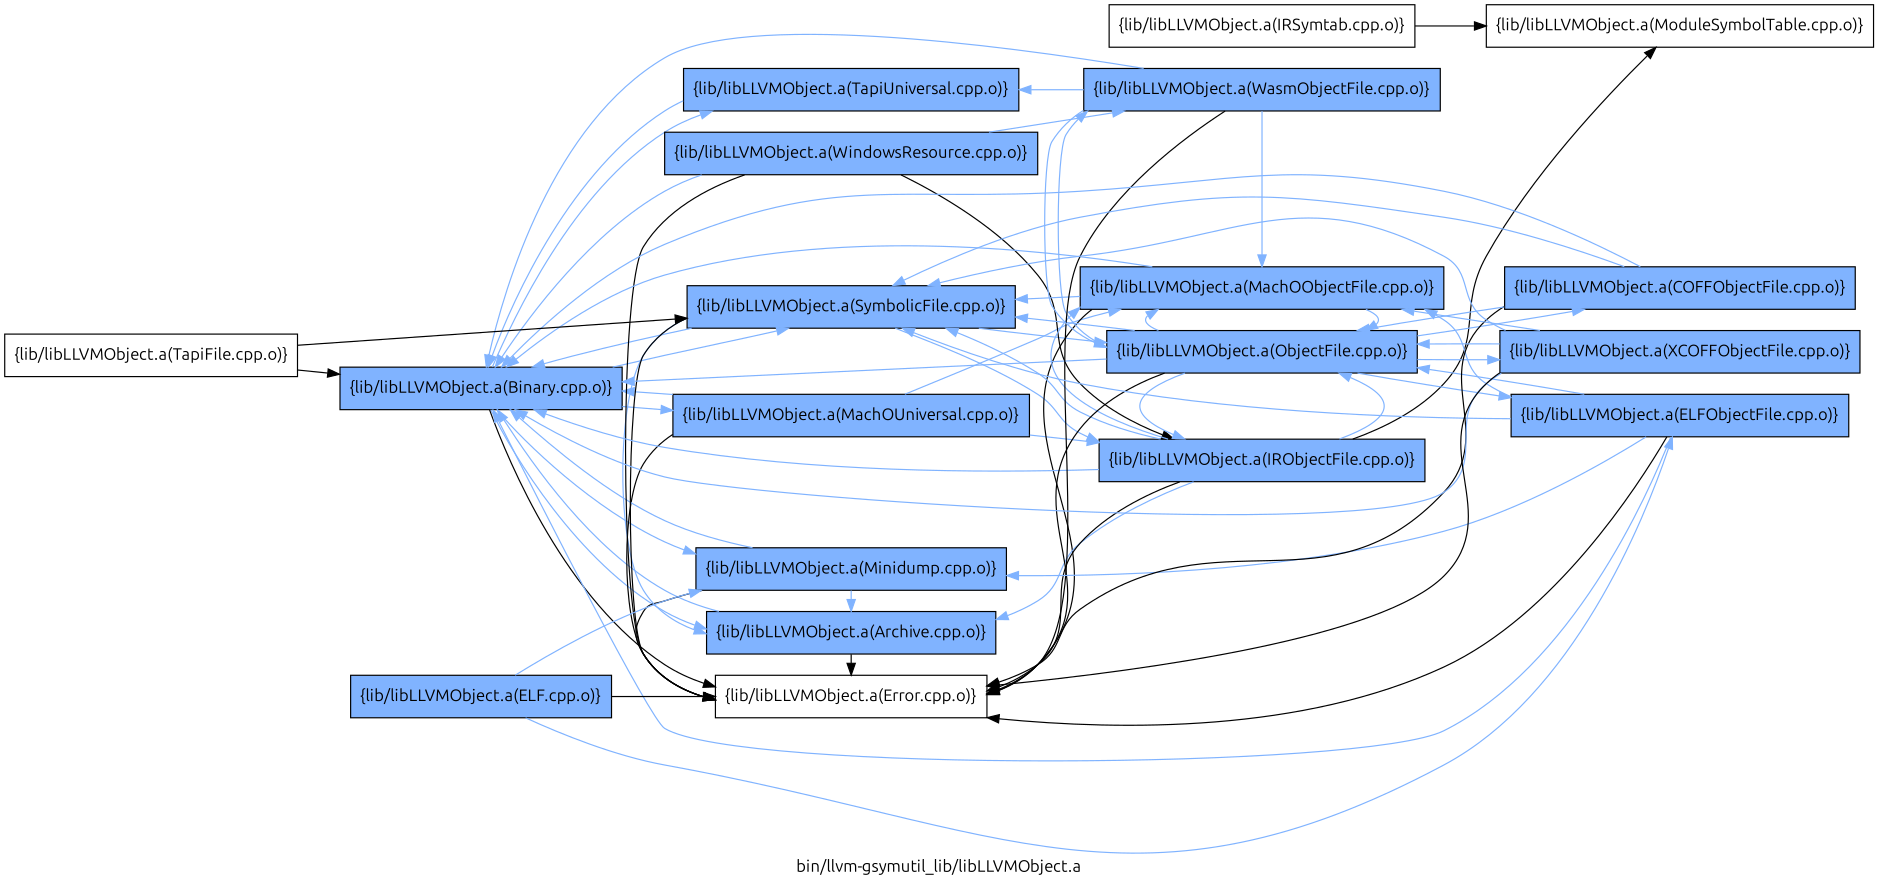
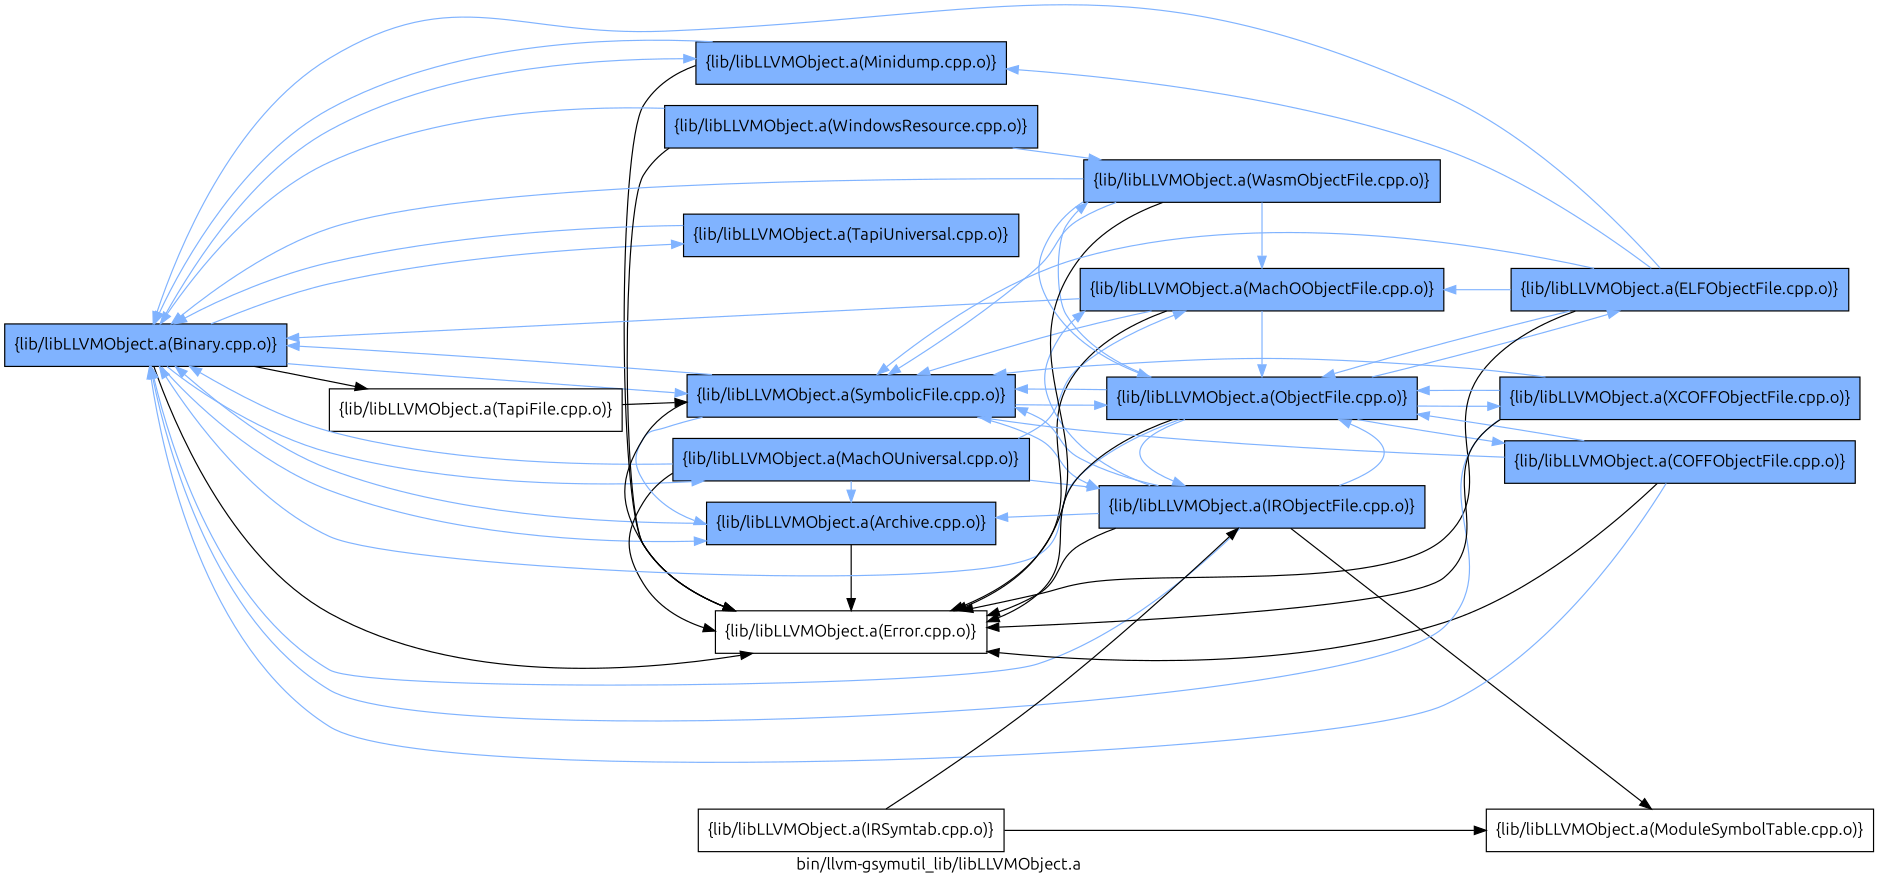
edge "{lib/libLLVMObject.a(WasmObjectFile.cpp.o)}" -> "{lib/libLLVMObject.a(TapiUniversal.cpp.o)}": now "{lib/libLLVMObject.a(WasmObjectFile.cpp.o)}" -> "{lib/libLLVMObject.a(SymbolicFile.cpp.o)}"
edge "{lib/libLLVMObject.a(WindowsResource.cpp.o)}" -> "{lib/libLLVMObject.a(IRObjectFile.cpp.o)}": now "{lib/libLLVMObject.a(IRSymtab.cpp.o)}" -> "{lib/libLLVMObject.a(IRObjectFile.cpp.o)}"
edge "{lib/libLLVMObject.a(XCOFFObjectFile.cpp.o)}" -> "{lib/libLLVMObject.a(MachOObjectFile.cpp.o)}": removed
edge "{lib/libLLVMObject.a(ObjectFile.cpp.o)}" -> "{lib/libLLVMObject.a(MachOObjectFile.cpp.o)}": removed
edge "{lib/libLLVMObject.a(TapiFile.cpp.o)}" -> "{lib/libLLVMObject.a(Binary.cpp.o)}": reversed
edge "{lib/libLLVMObject.a(Minidump.cpp.o)}" -> "{lib/libLLVMObject.a(Archive.cpp.o)}": now "{lib/libLLVMObject.a(MachOUniversal.cpp.o)}" -> "{lib/libLLVMObject.a(Archive.cpp.o)}"
node "{lib/libLLVMObject.a(ELF.cpp.o)}": removed
